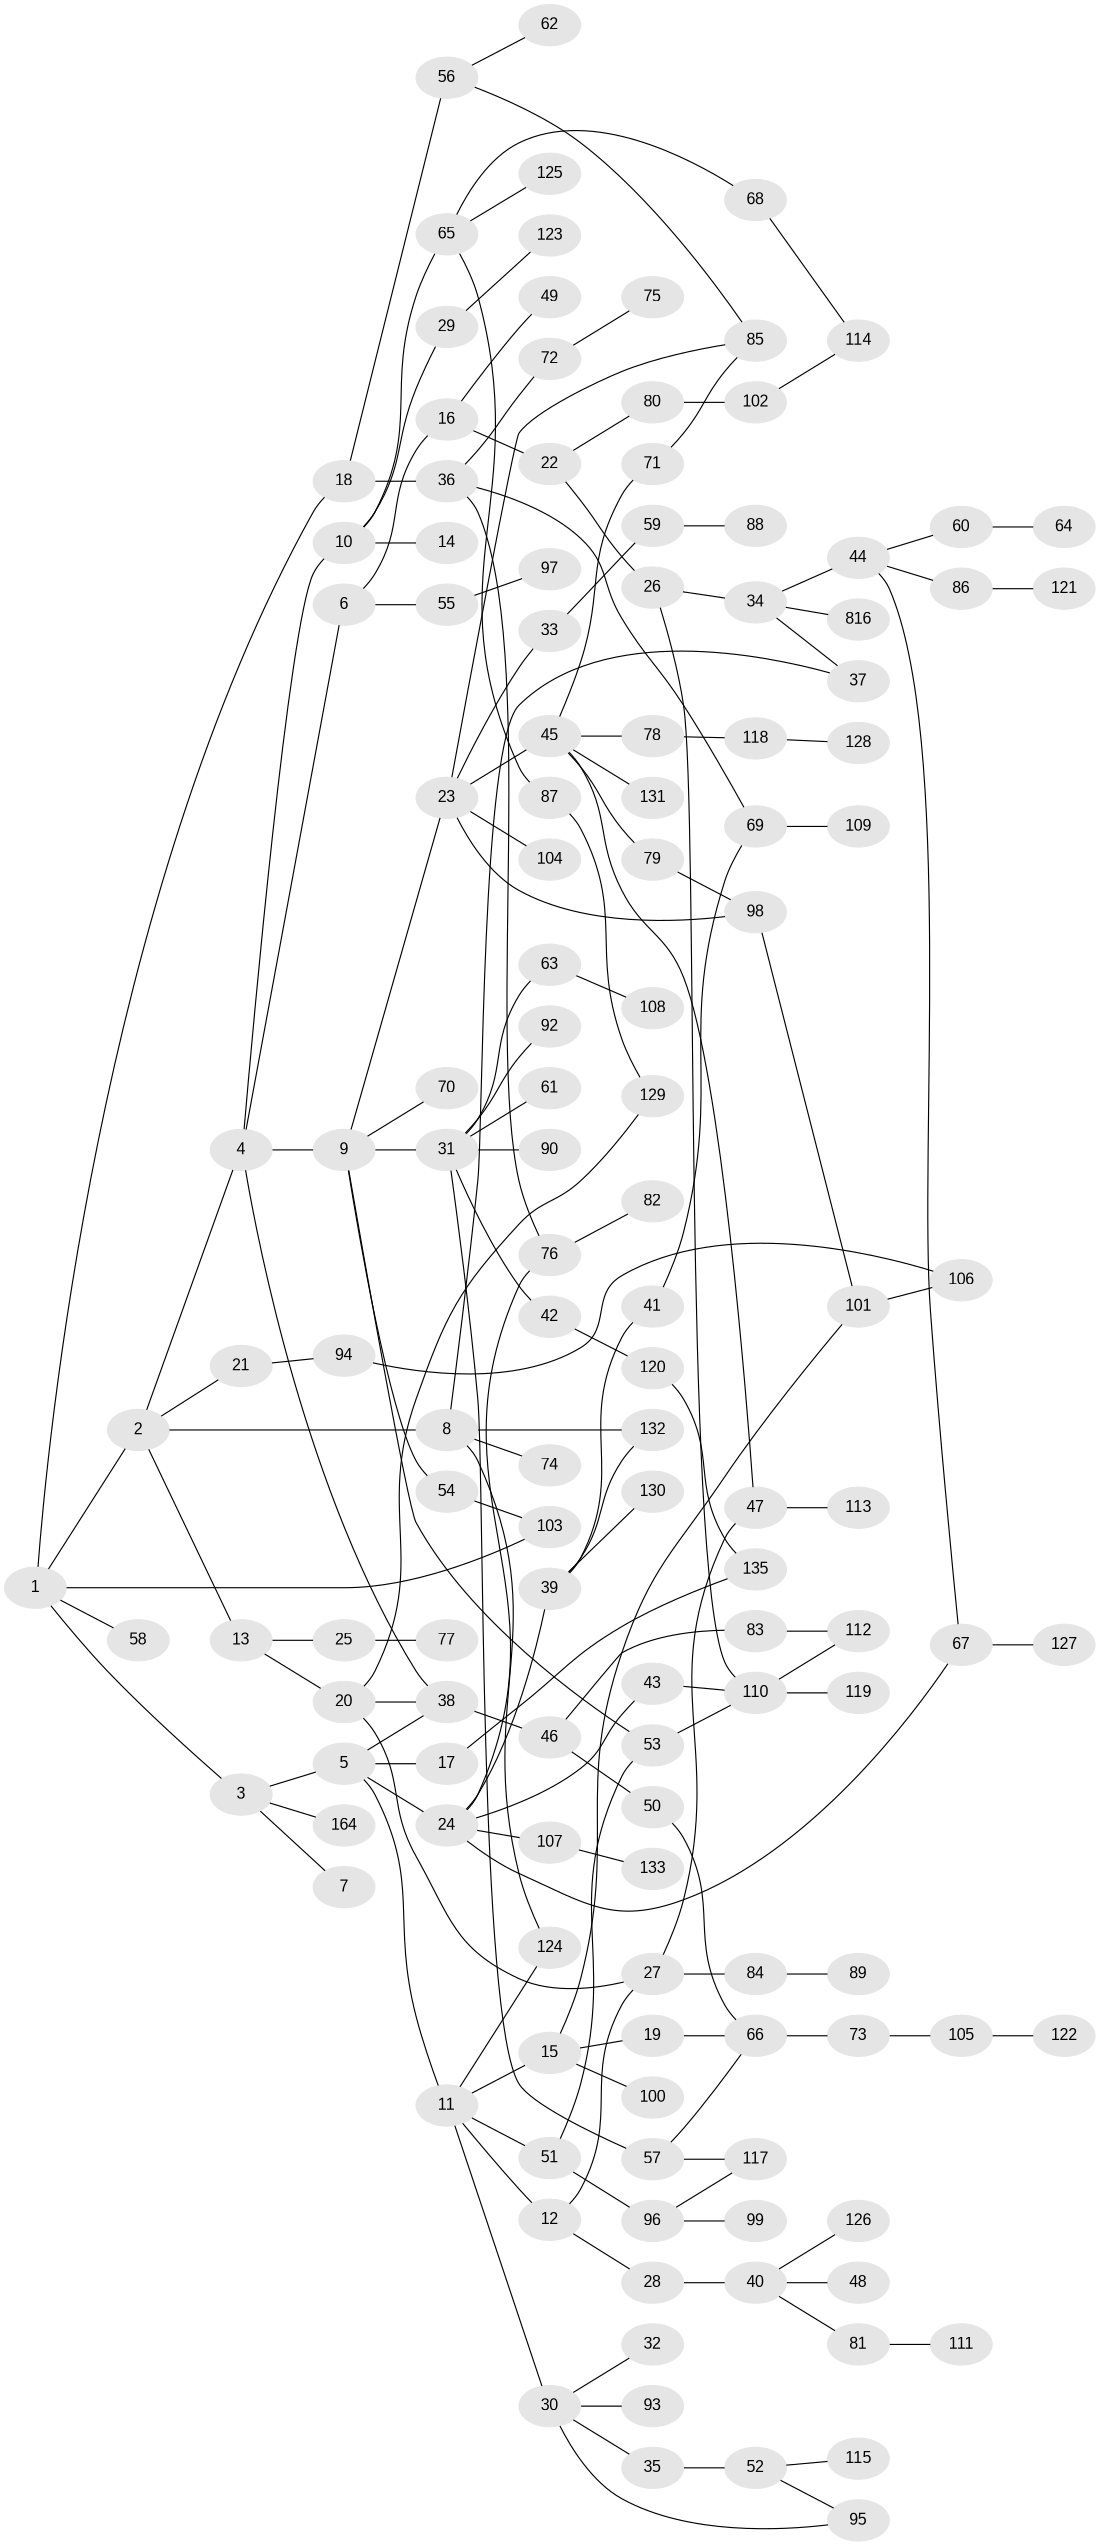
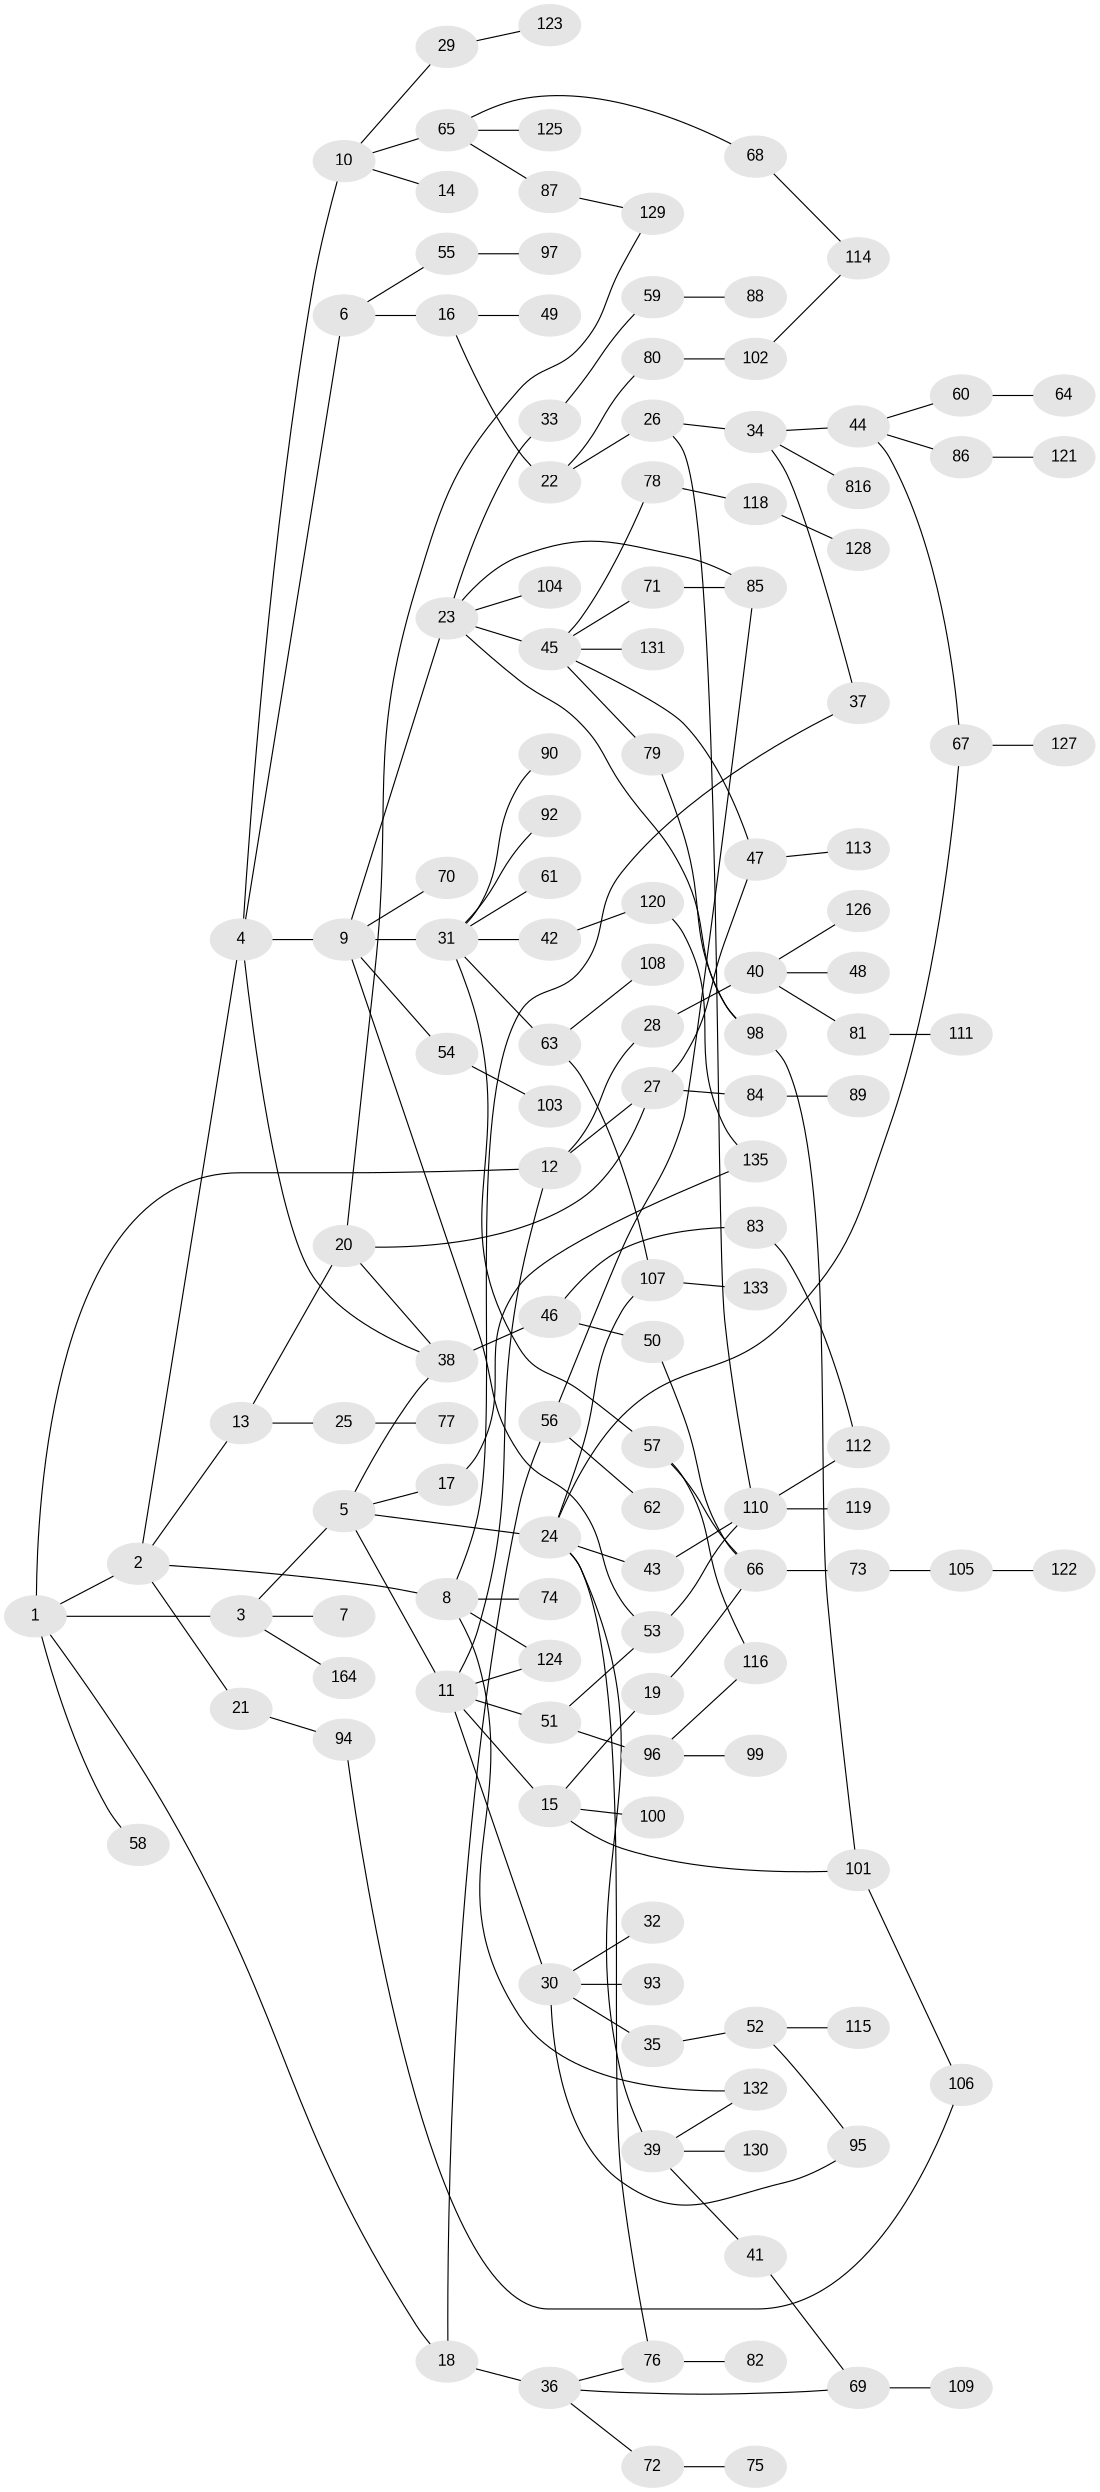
edge "63" -- "107": added
edge "103" -- "1": now "12" -- "1"
node "117": label "117" -> "116"
